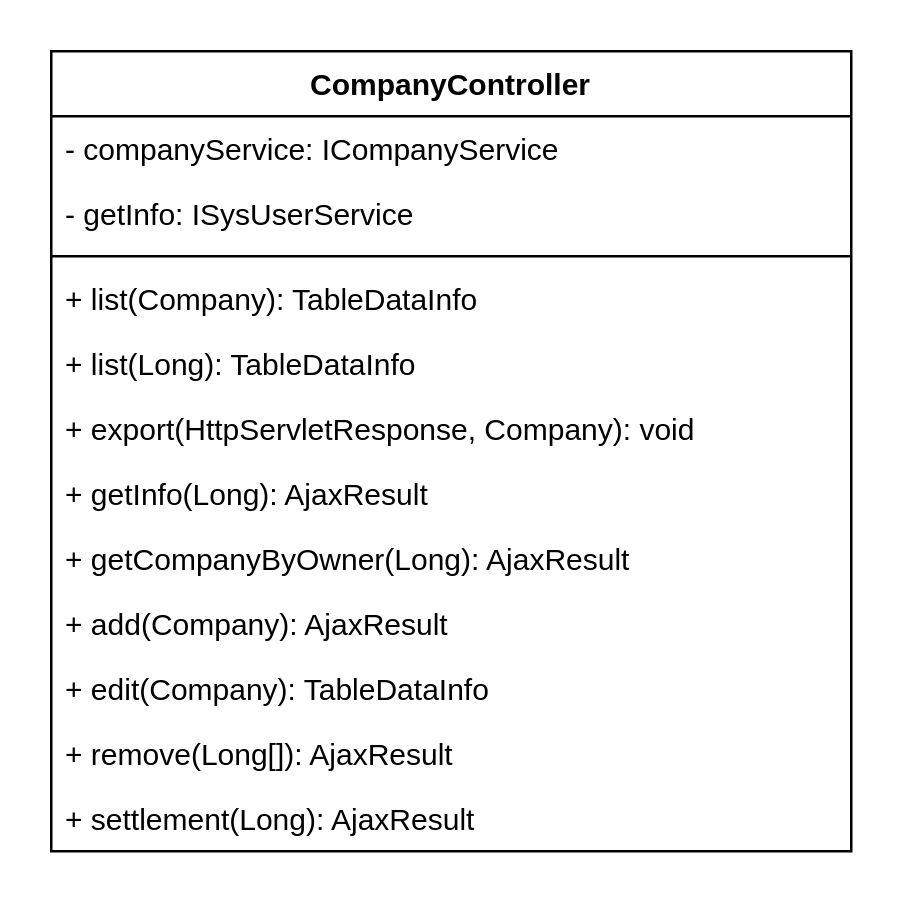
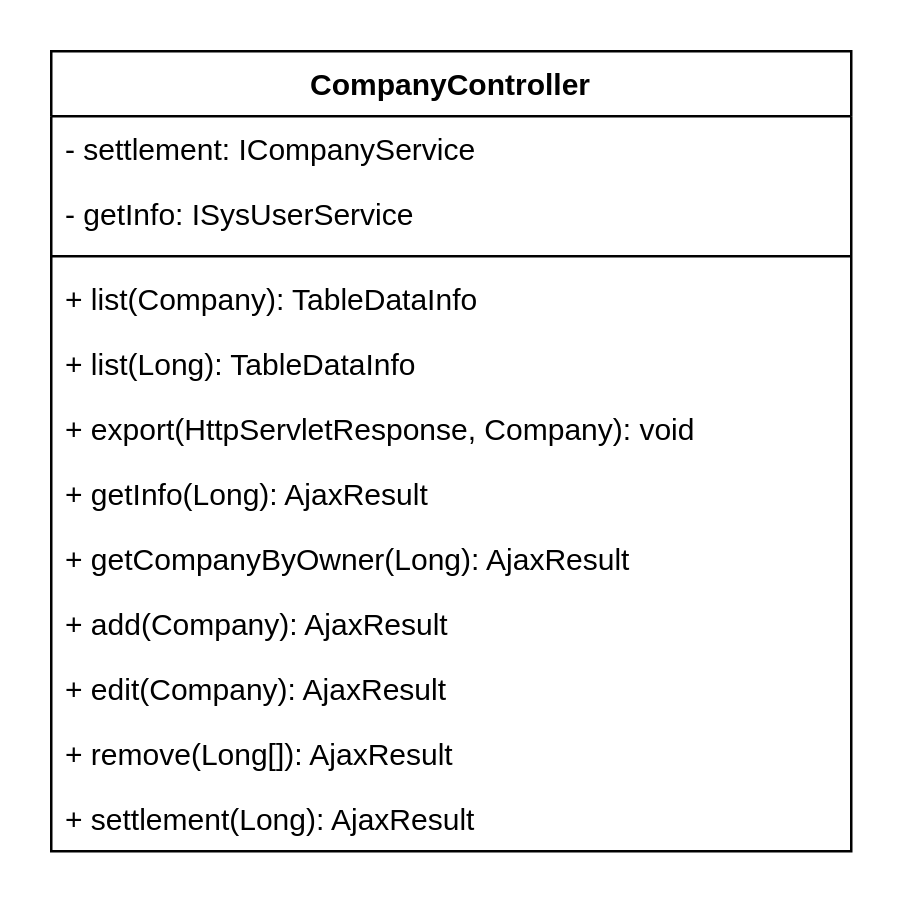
node "- companyService: ICompanyService": label "- companyService: ICompanyService" -> "- settlement: ICompanyService"
node "+ edit(Company): TableDataInfo": label "+ edit(Company): TableDataInfo" -> "+ edit(Company): AjaxResult"
